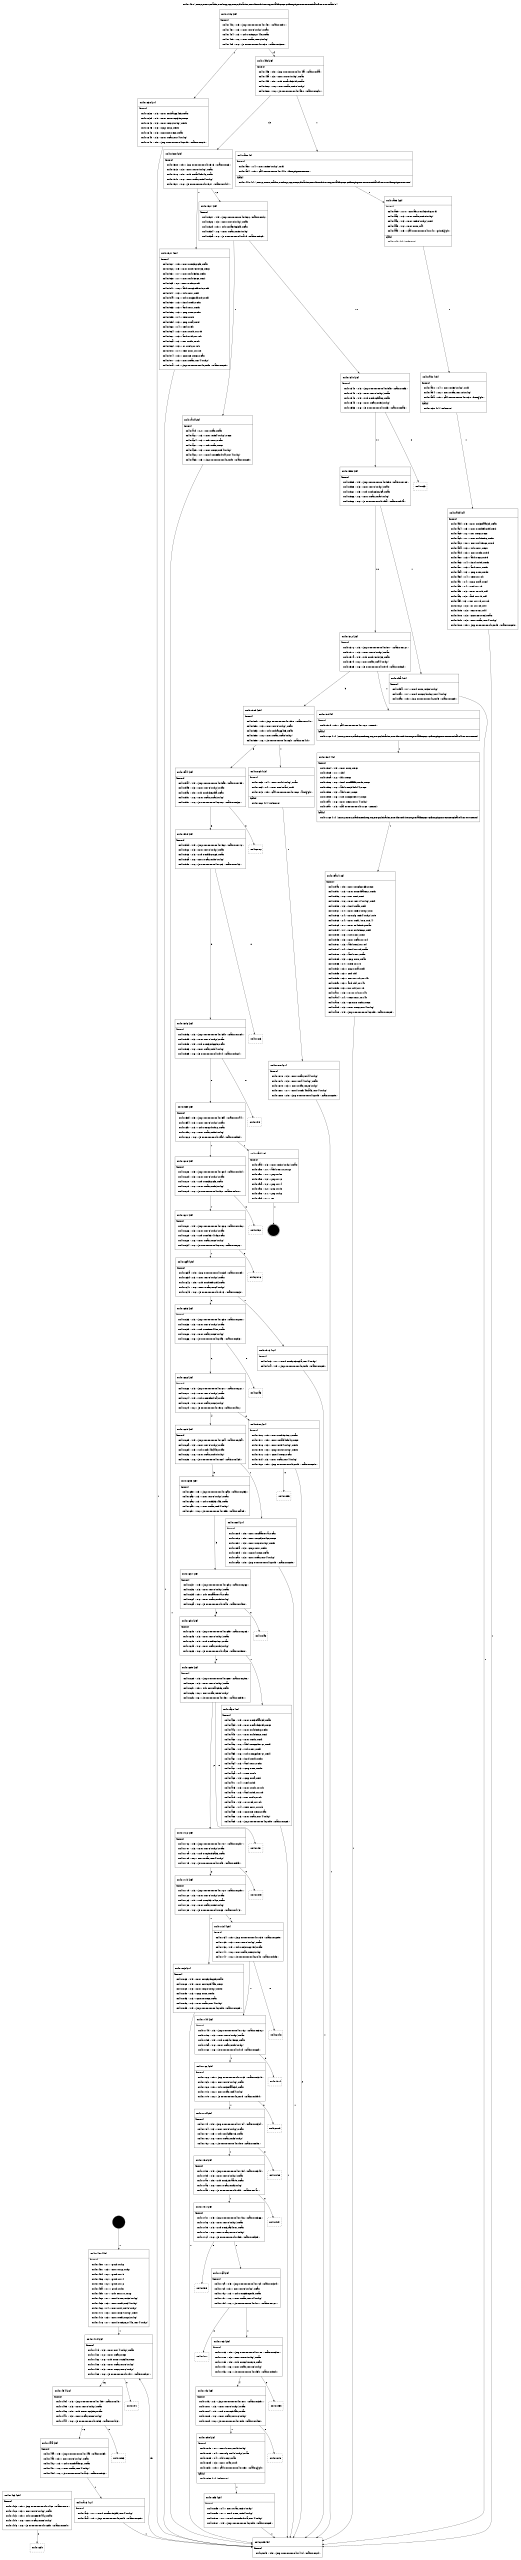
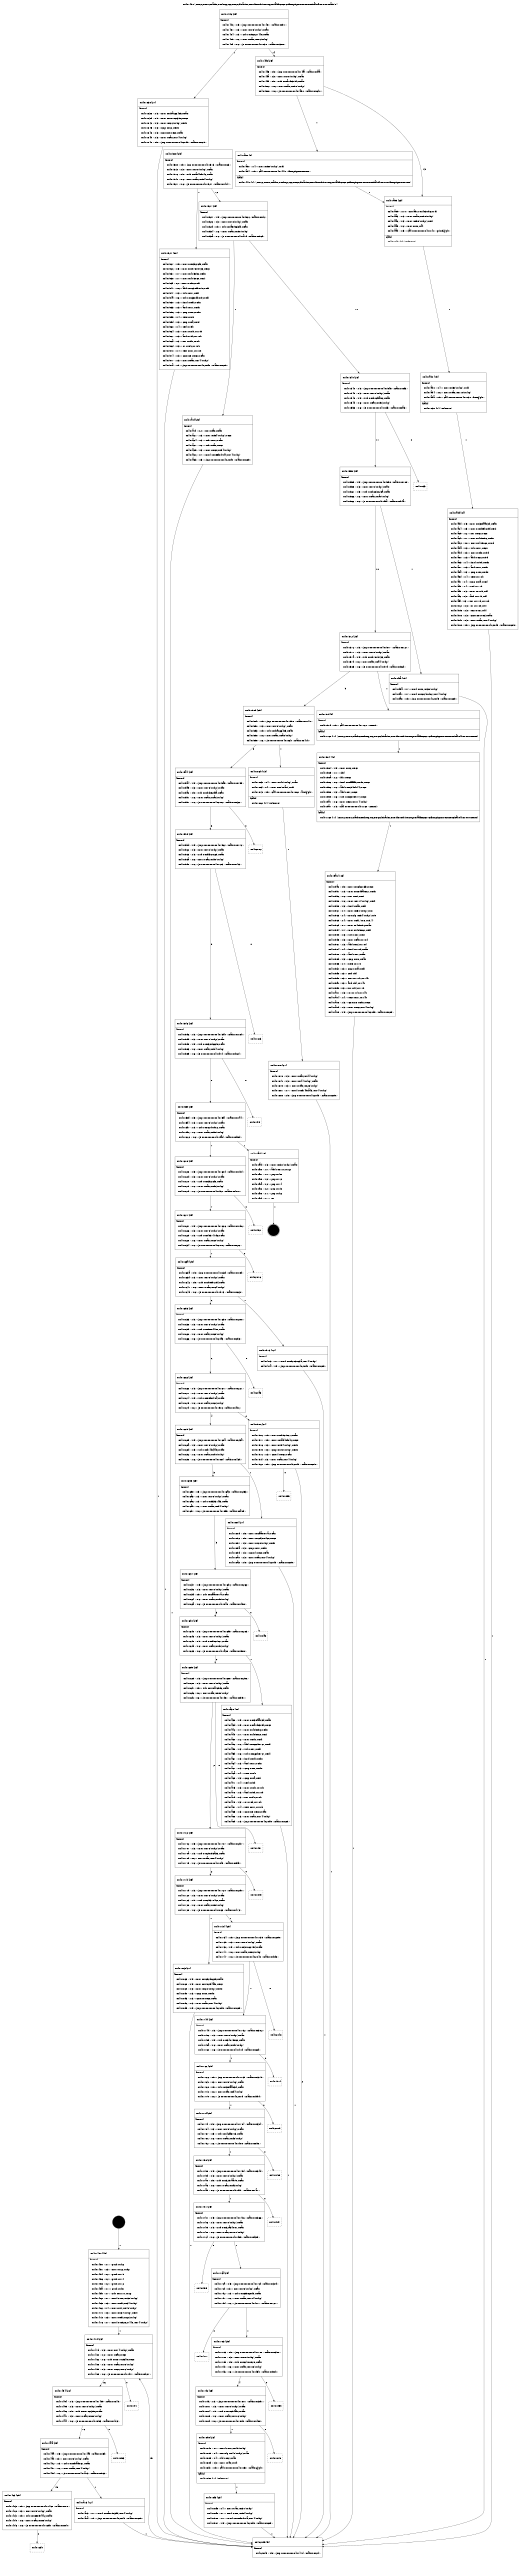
edge "0x4014f5 [25]" -> "0x40150e [25]": now "0x4014f5 [25]" -> "0x401a99 [23]"
edge "0x4014aa [25]" -> "0x4014c3 [25]": added, label "15"
